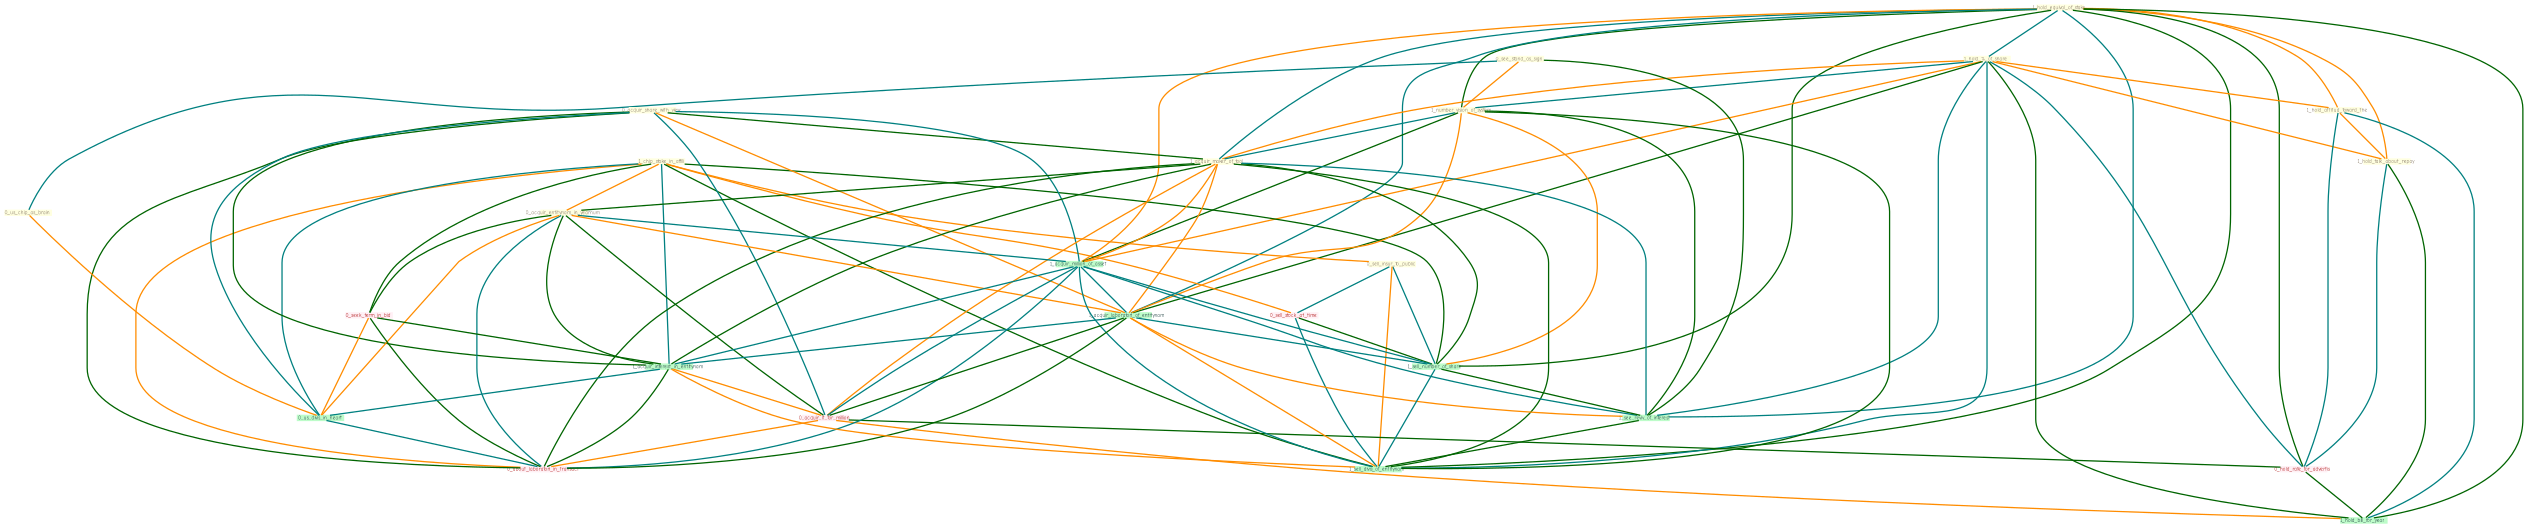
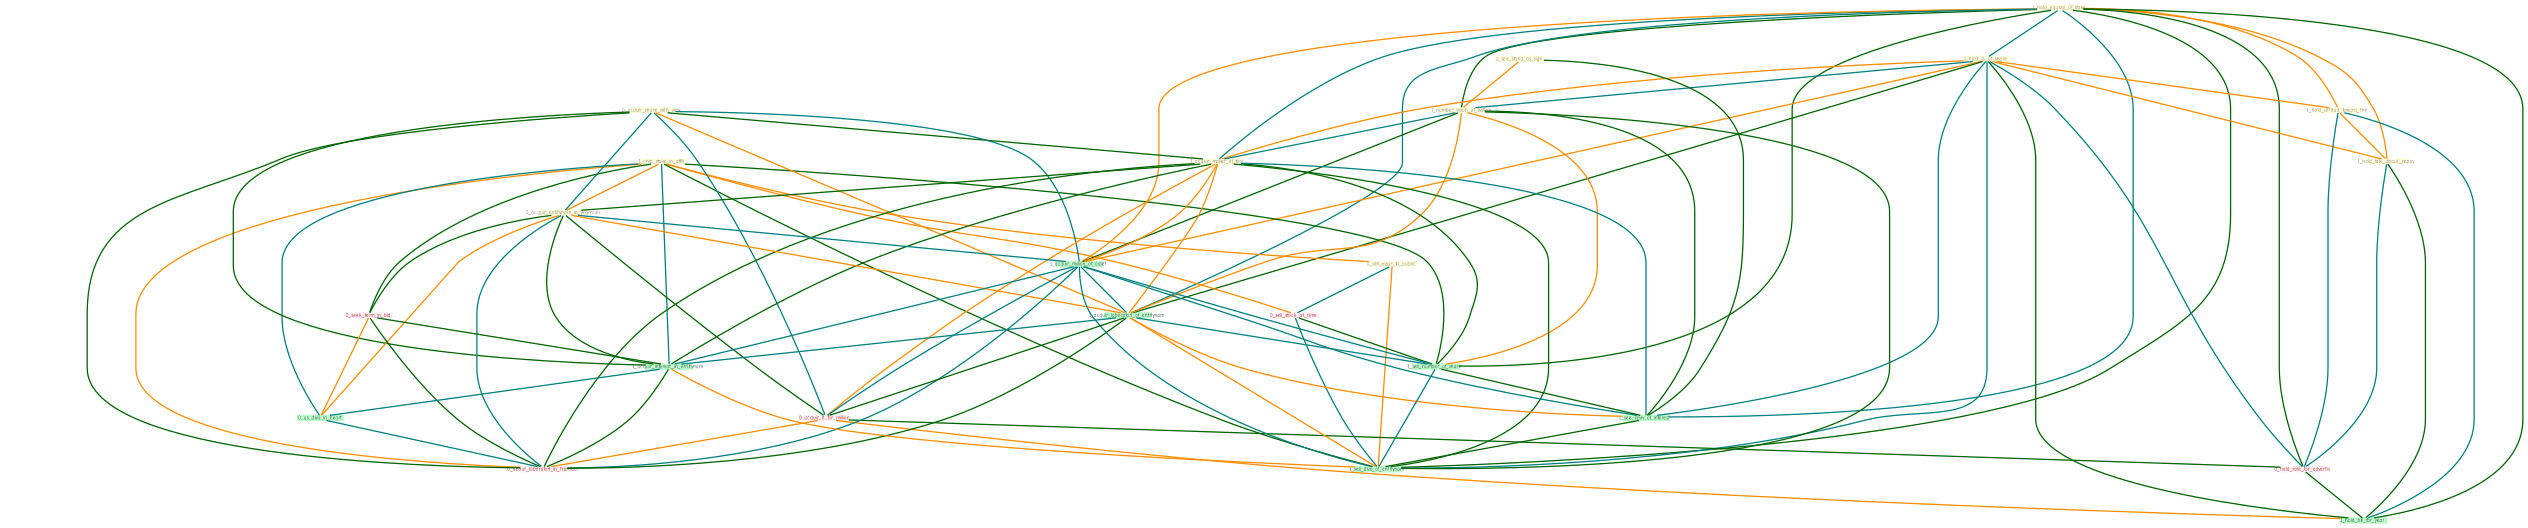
edge "0_acquir_share_with_view" -- "0_us_divis_in_heart": now "0_acquir_share_with_view" -- "0_acquir_entitynam_in_yearnum"
node "0_us_chip_as_brain": removed
edge "0_sell_insur_to_public" -- "1_sell_number_of_share": removed
edge "1_acquir_interest_in_entitynam" -- "0_acquir_it_for_million": removed
